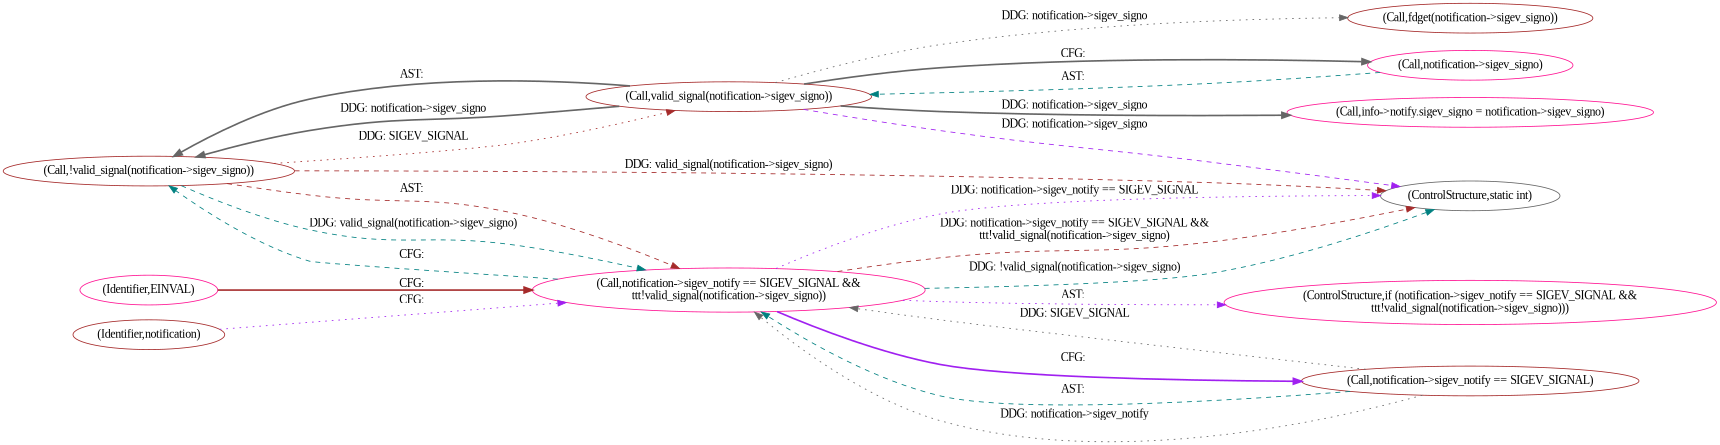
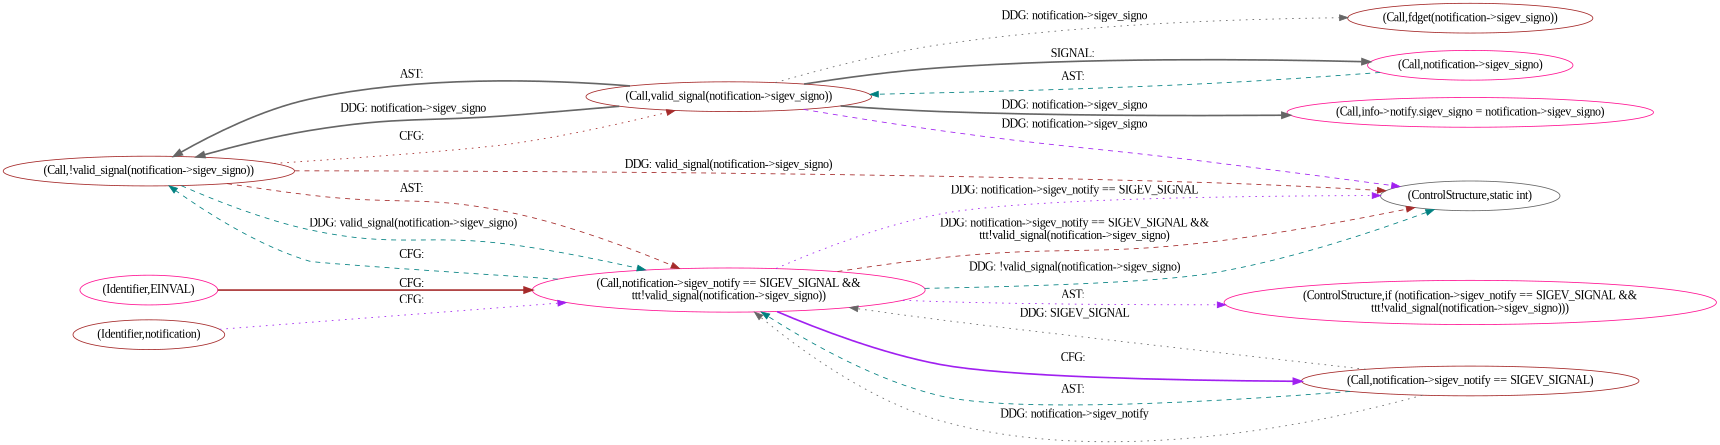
edge "(Call,valid_signal(notification->sigev_signo))" -> "(Call,notification->sigev_signo)": label "CFG: " -> "SIGNAL: "
edge "(Call,!valid_signal(notification->sigev_signo))" -> "(Call,valid_signal(notification->sigev_signo))": label "DDG: SIGEV_SIGNAL" -> "CFG: "
